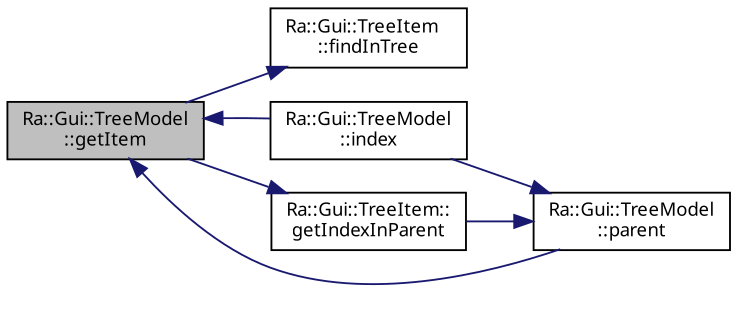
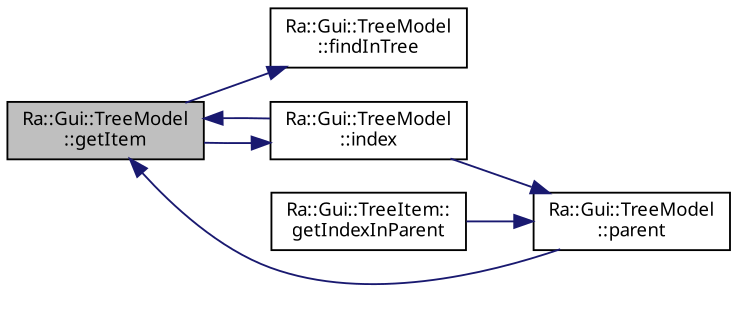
node "Ra::Gui::TreeItem ::findInTree": label "Ra::Gui::TreeItem ::findInTree" -> "Ra::Gui::TreeModel ::findInTree"
edge "Ra::Gui::TreeModel ::getItem" -> "Ra::Gui::TreeItem:: getIndexInParent": now "Ra::Gui::TreeModel ::getItem" -> "Ra::Gui::TreeModel ::index"
